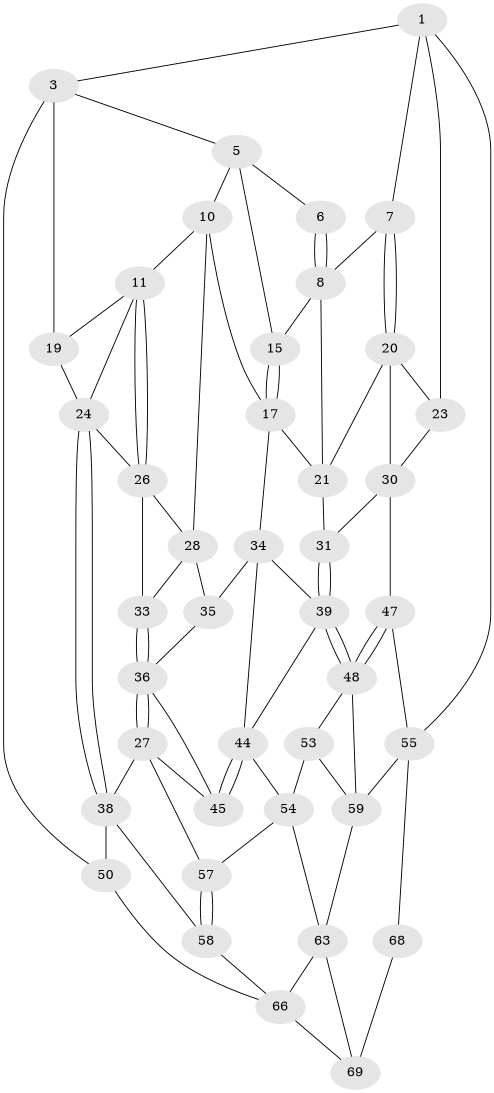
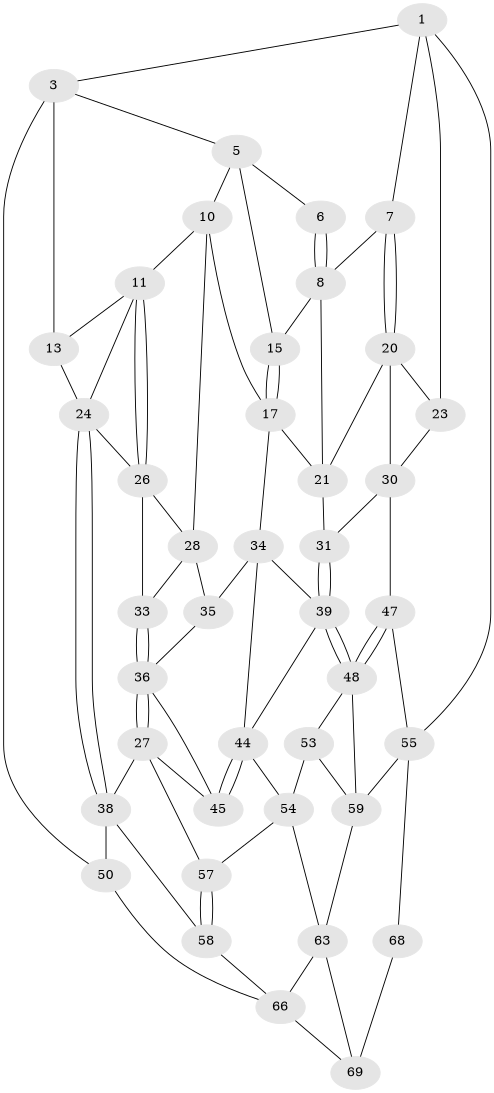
node "19": label "19" -> "13"
